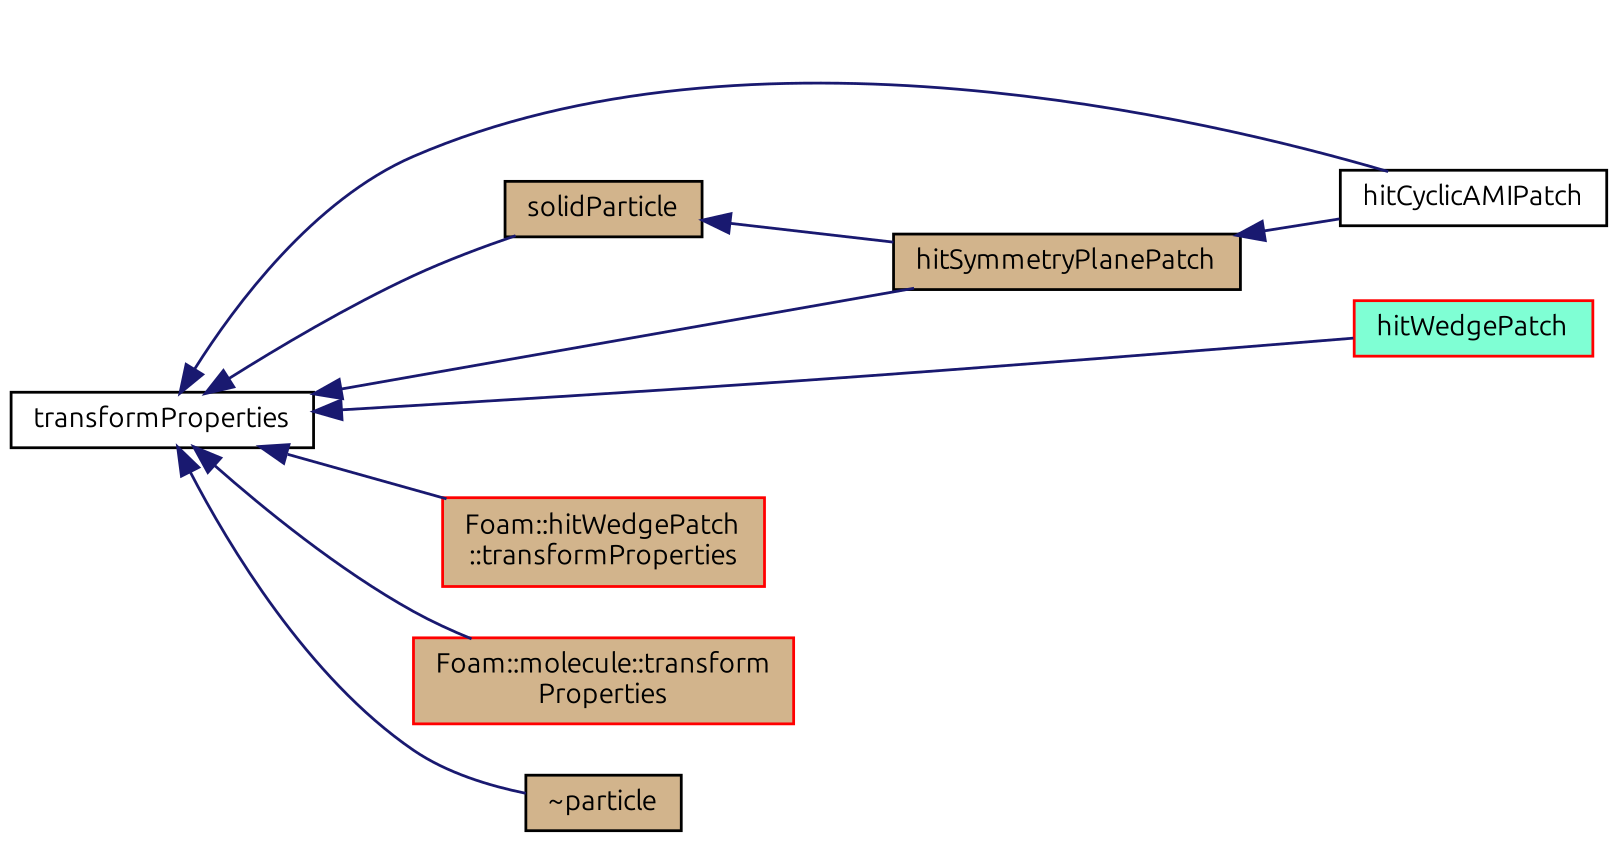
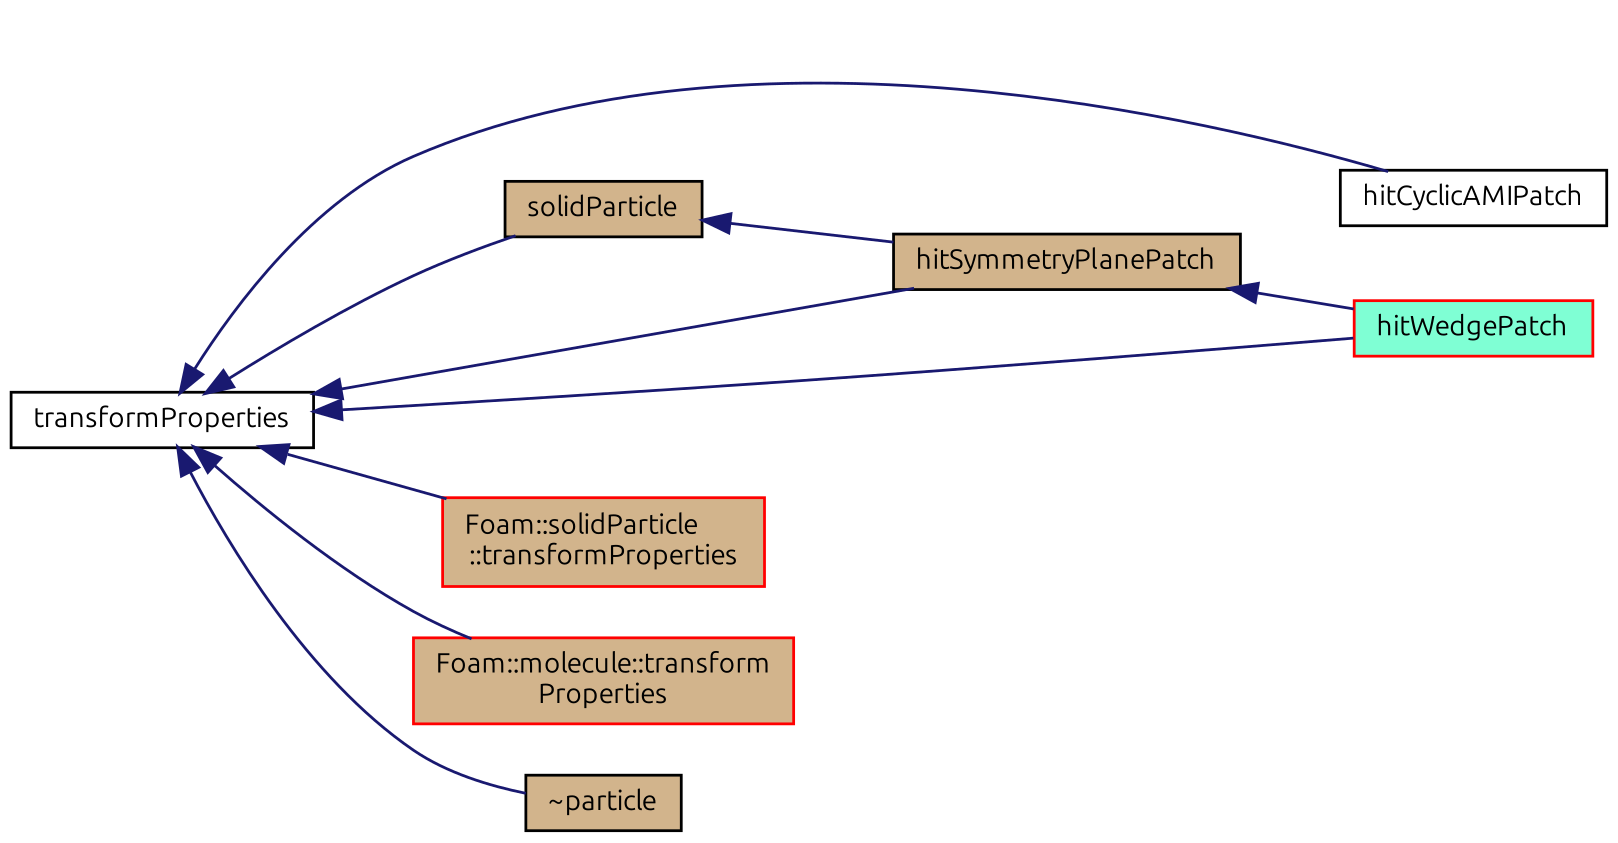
edge "hitCyclicAMIPatch" -> "hitSymmetryPlanePatch": now "hitWedgePatch" -> "hitSymmetryPlanePatch"
node "Foam::hitWedgePatch ::transformProperties": label "Foam::hitWedgePatch ::transformProperties" -> "Foam::solidParticle ::transformProperties"
